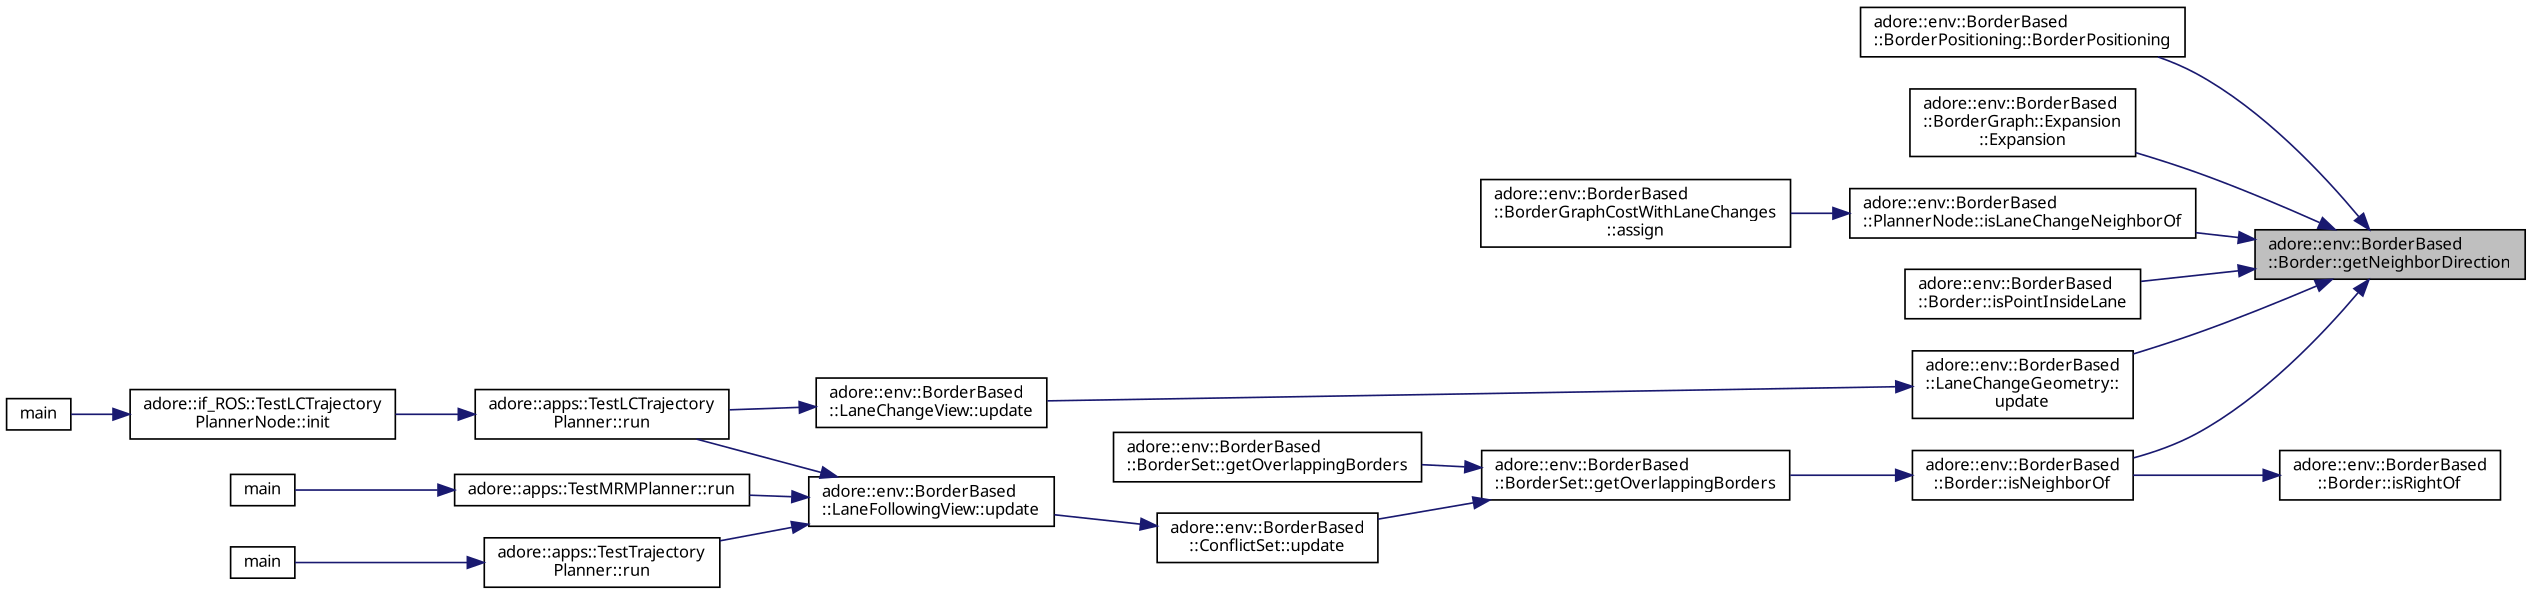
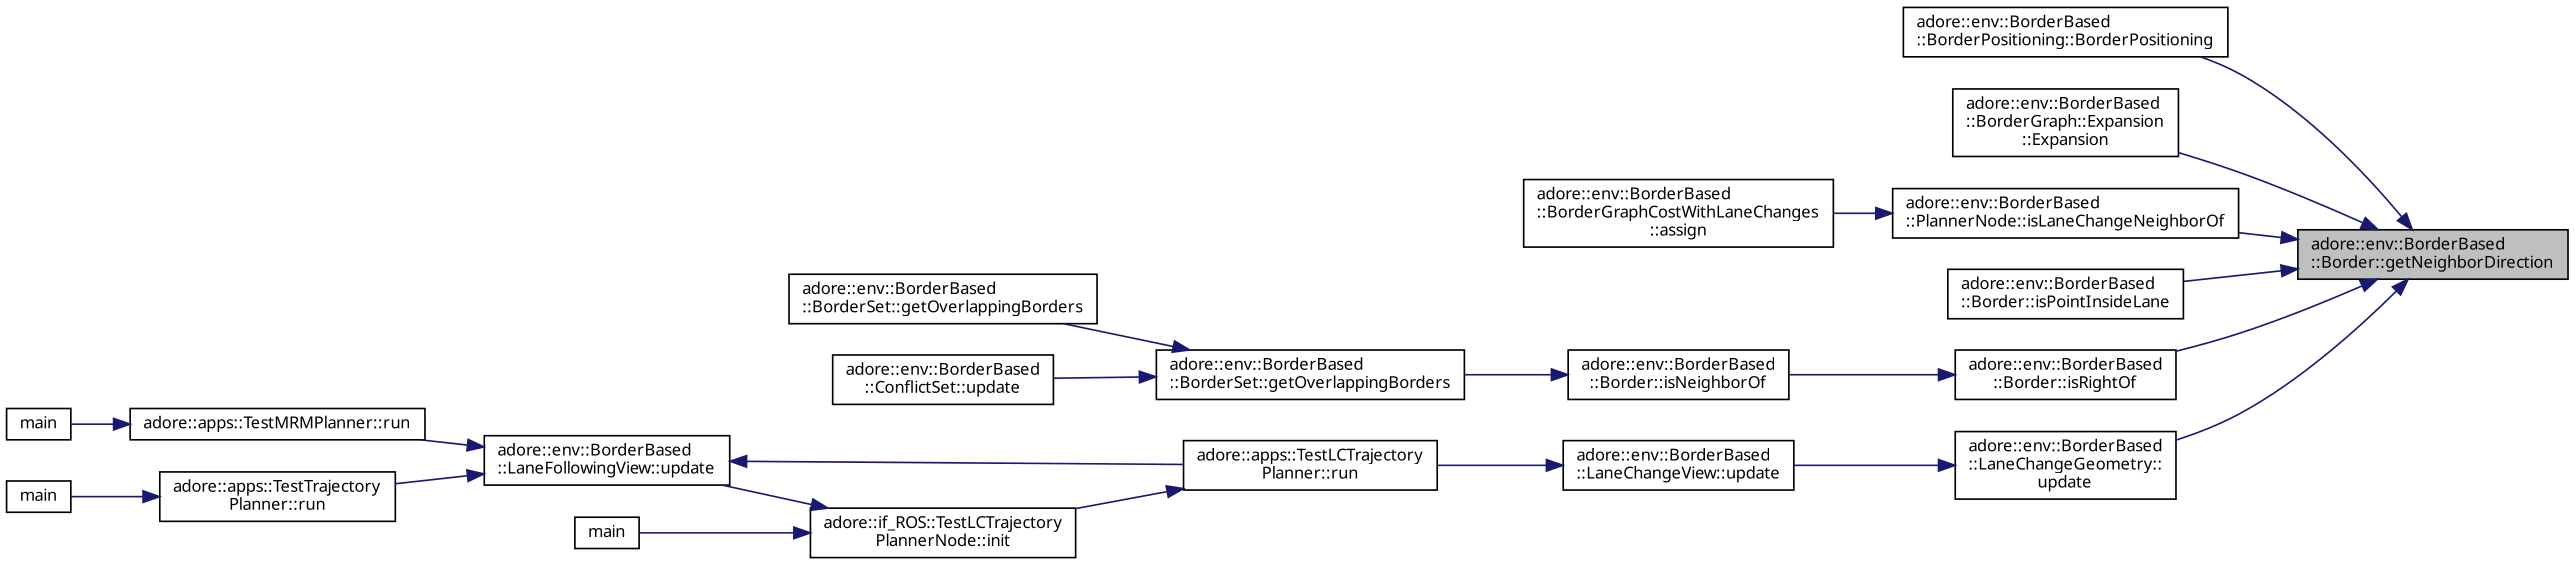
edge "adore::env::BorderBased ::Border::isNeighborOf" -> "adore::env::BorderBased ::Border::getNeighborDirection": now "adore::env::BorderBased ::Border::isRightOf" -> "adore::env::BorderBased ::Border::getNeighborDirection"
edge "adore::env::BorderBased ::LaneFollowingView::update" -> "adore::env::BorderBased ::ConflictSet::update": now "adore::env::BorderBased ::LaneFollowingView::update" -> "adore::if_ROS::TestLCTrajectory PlannerNode::init"
